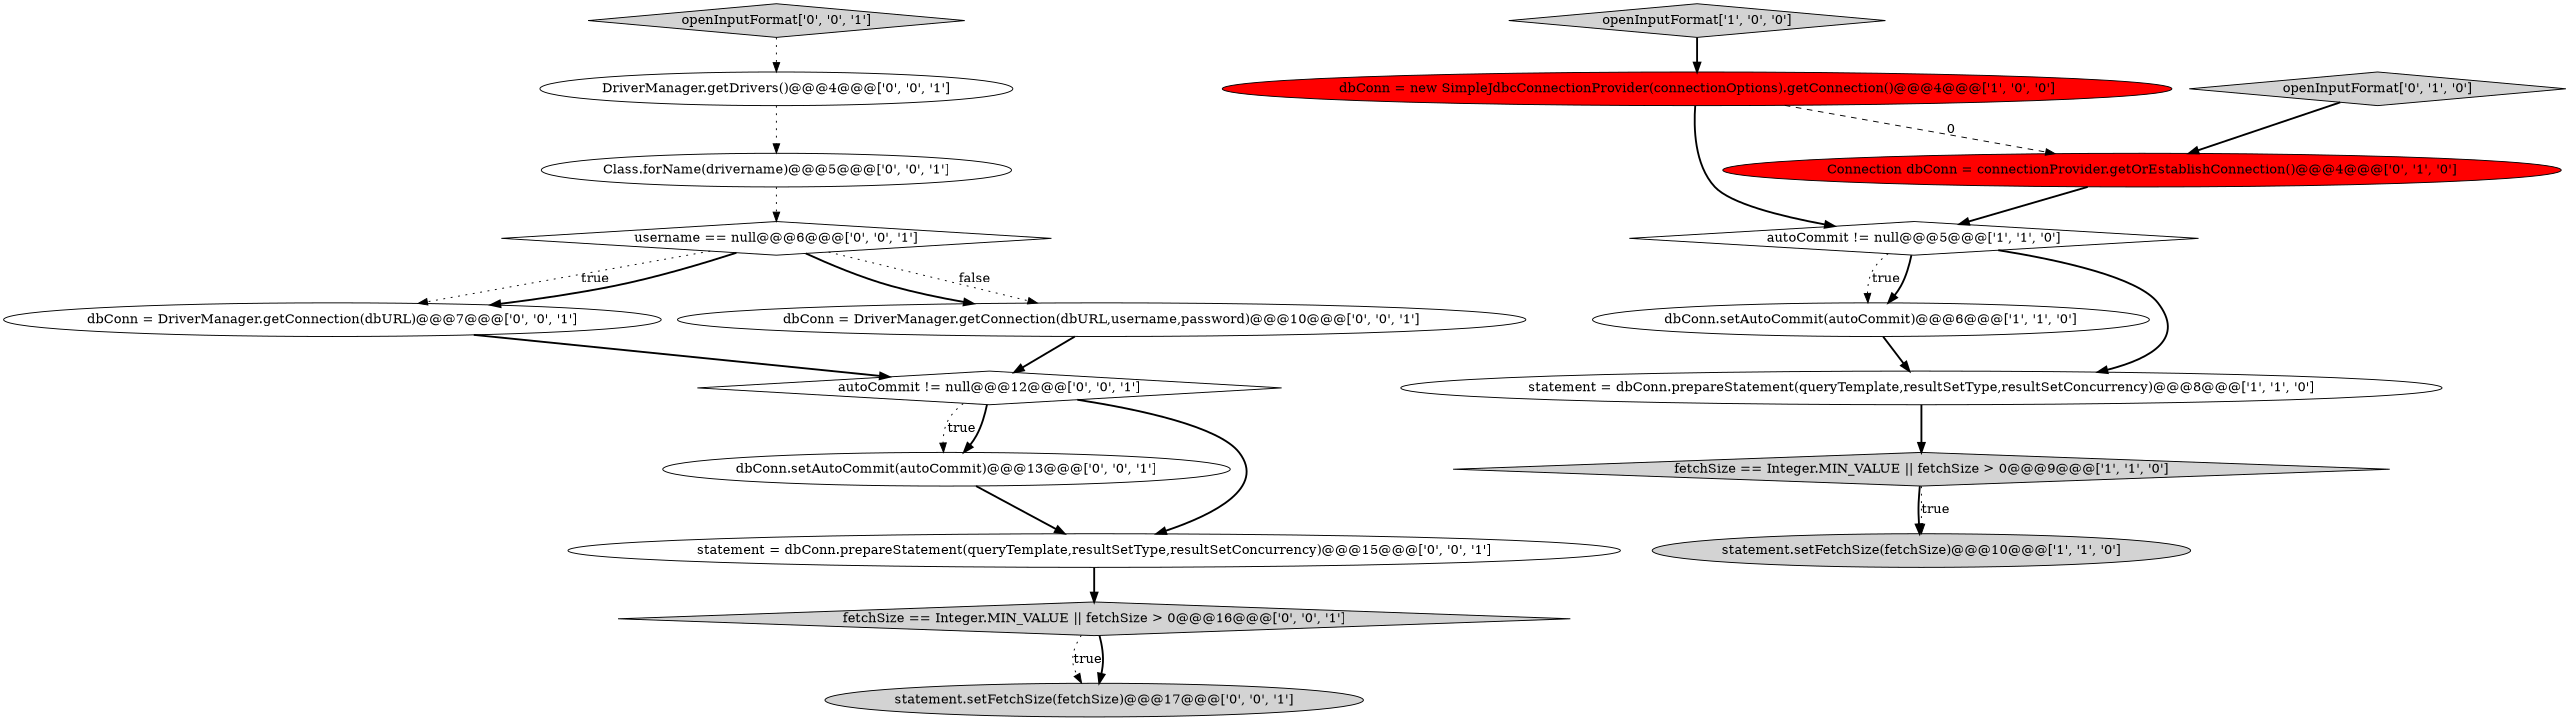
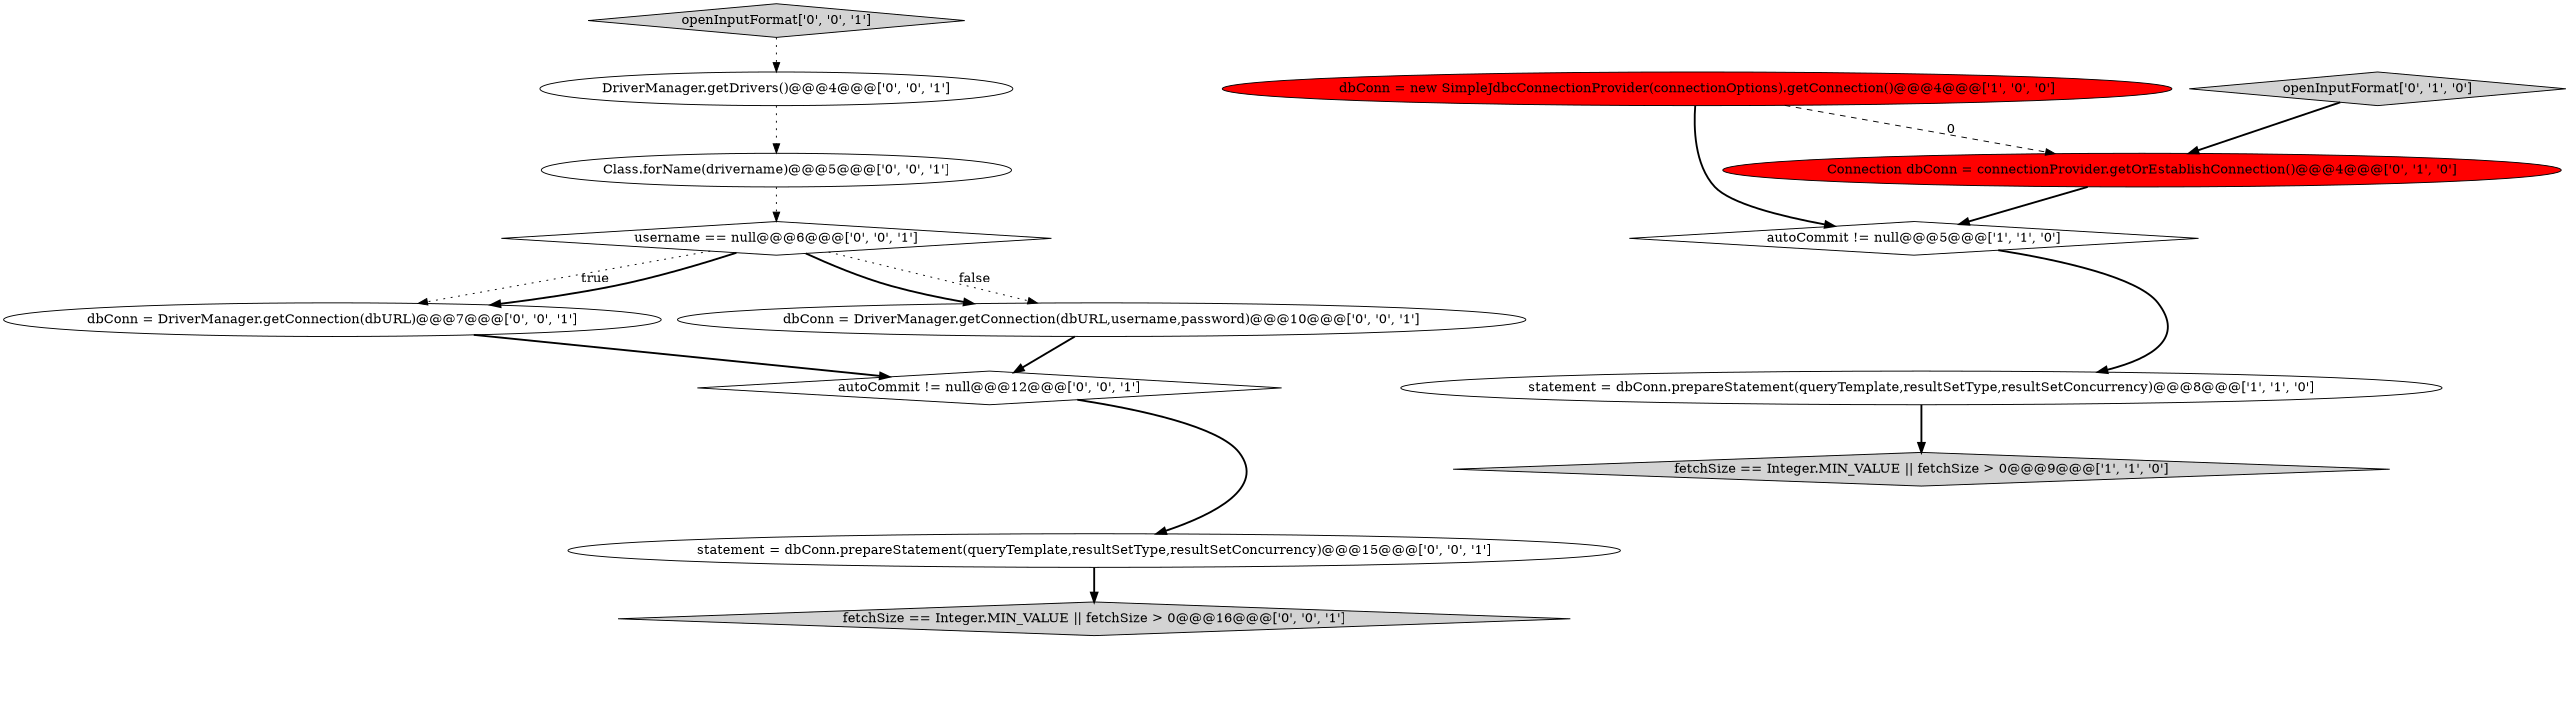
node "openInputFormat['1', '0', '0']": removed
node "dbConn.setAutoCommit(autoCommit)@@@6@@@['1', '1', '0']": removed
node "dbConn.setAutoCommit(autoCommit)@@@13@@@['0', '0', '1']": removed
node "statement.setFetchSize(fetchSize)@@@10@@@['1', '1', '0']": removed
node "statement.setFetchSize(fetchSize)@@@17@@@['0', '0', '1']": removed
